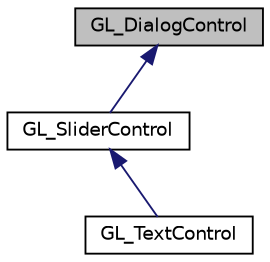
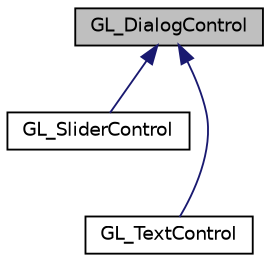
edge "GL_TextControl" -> "GL_SliderControl": now "GL_TextControl" -> "GL_DialogControl"
